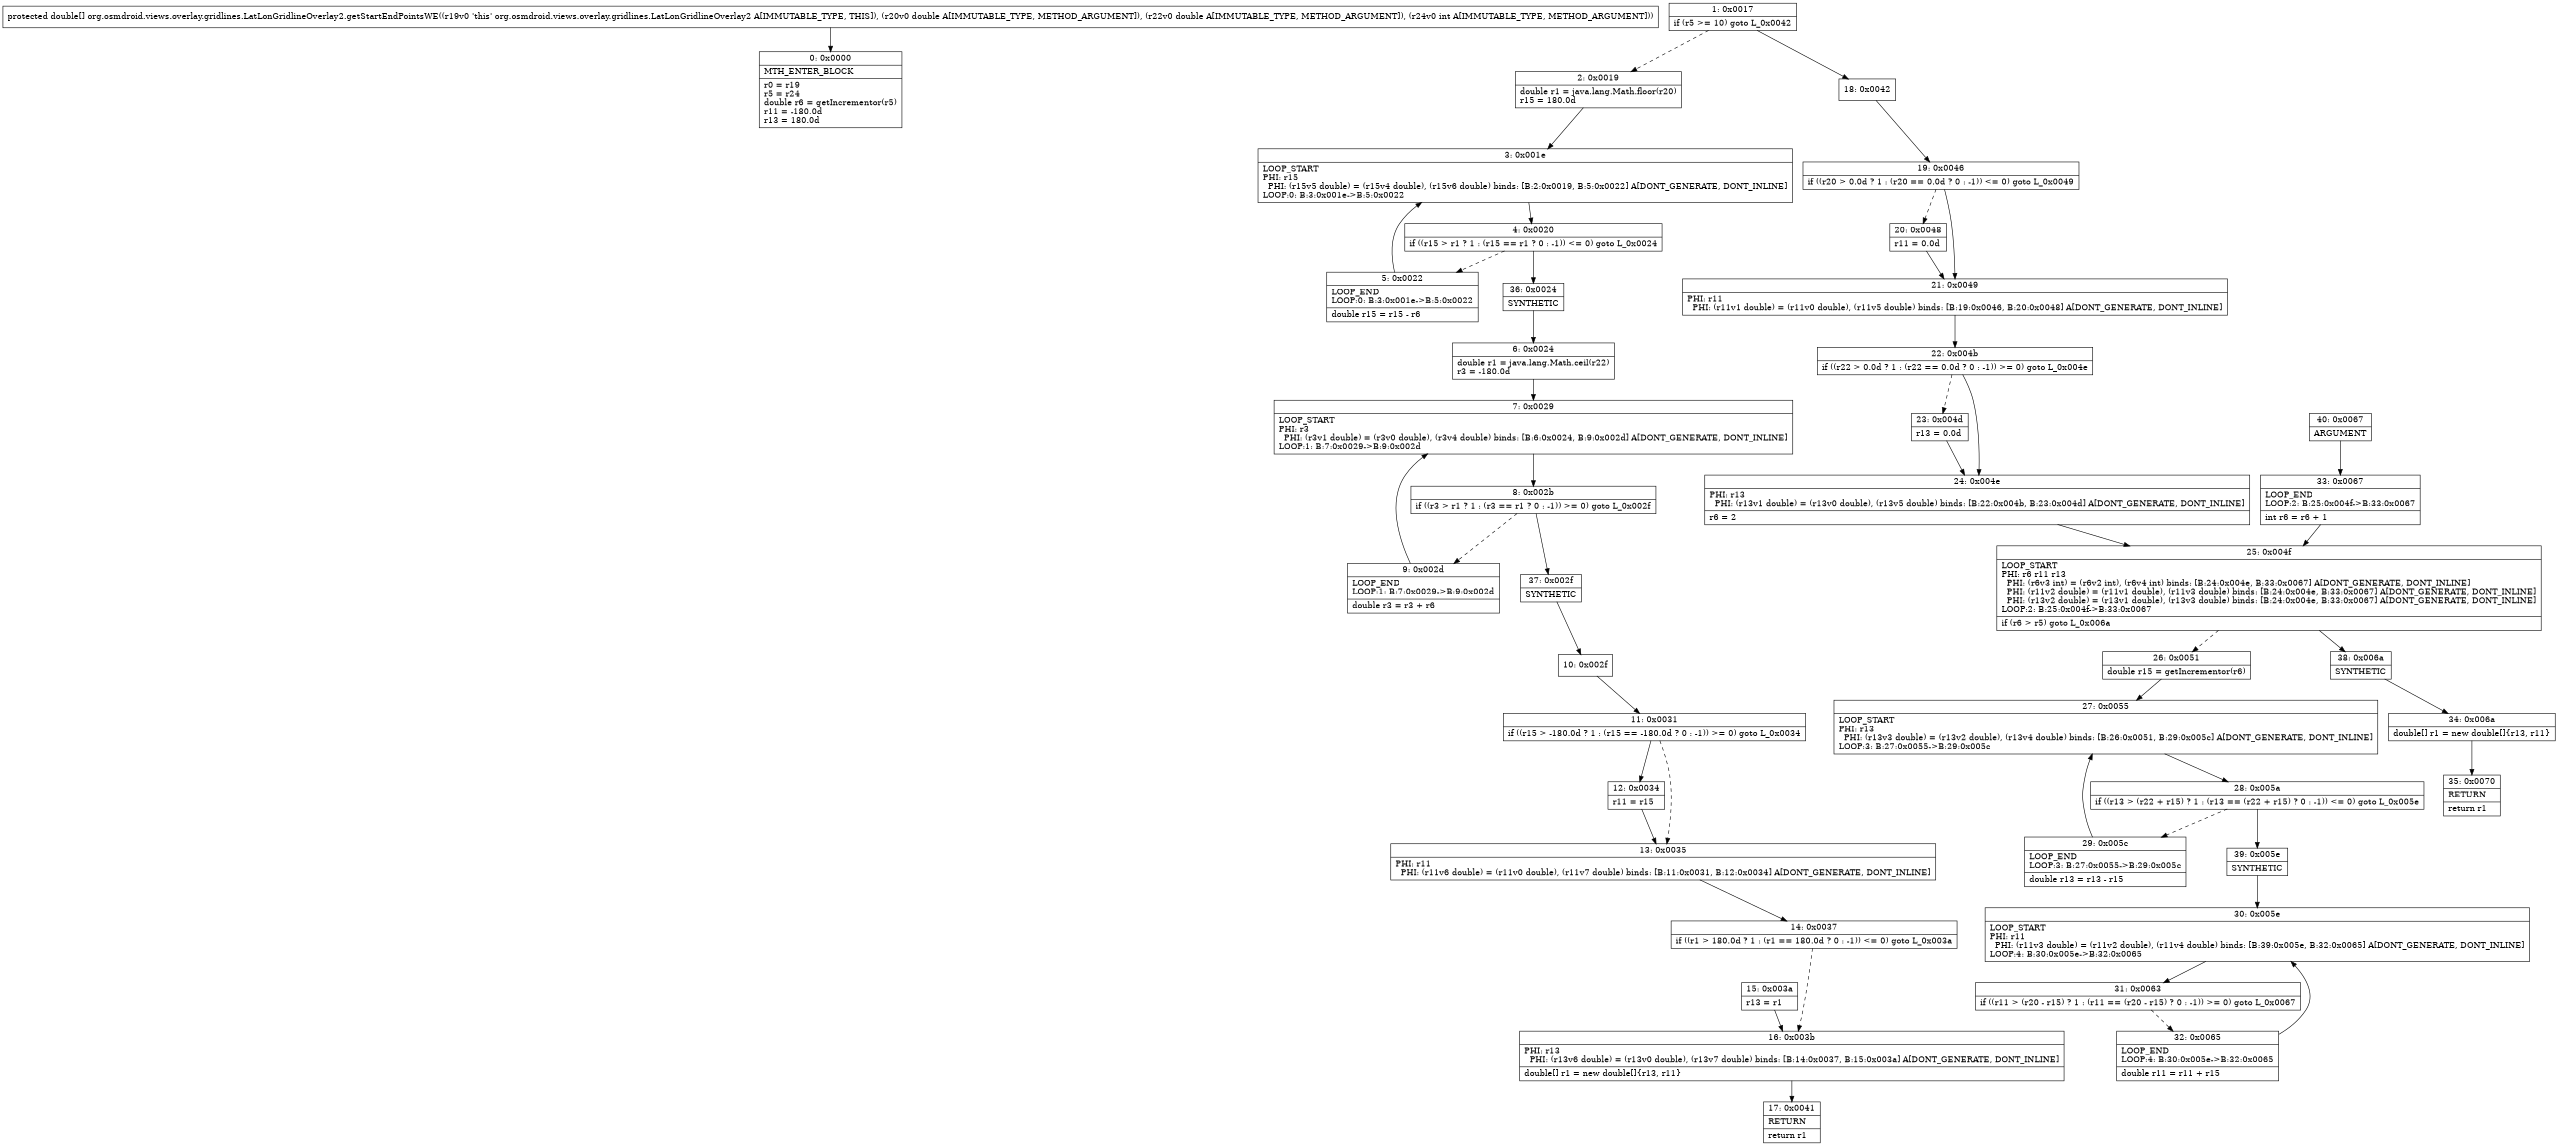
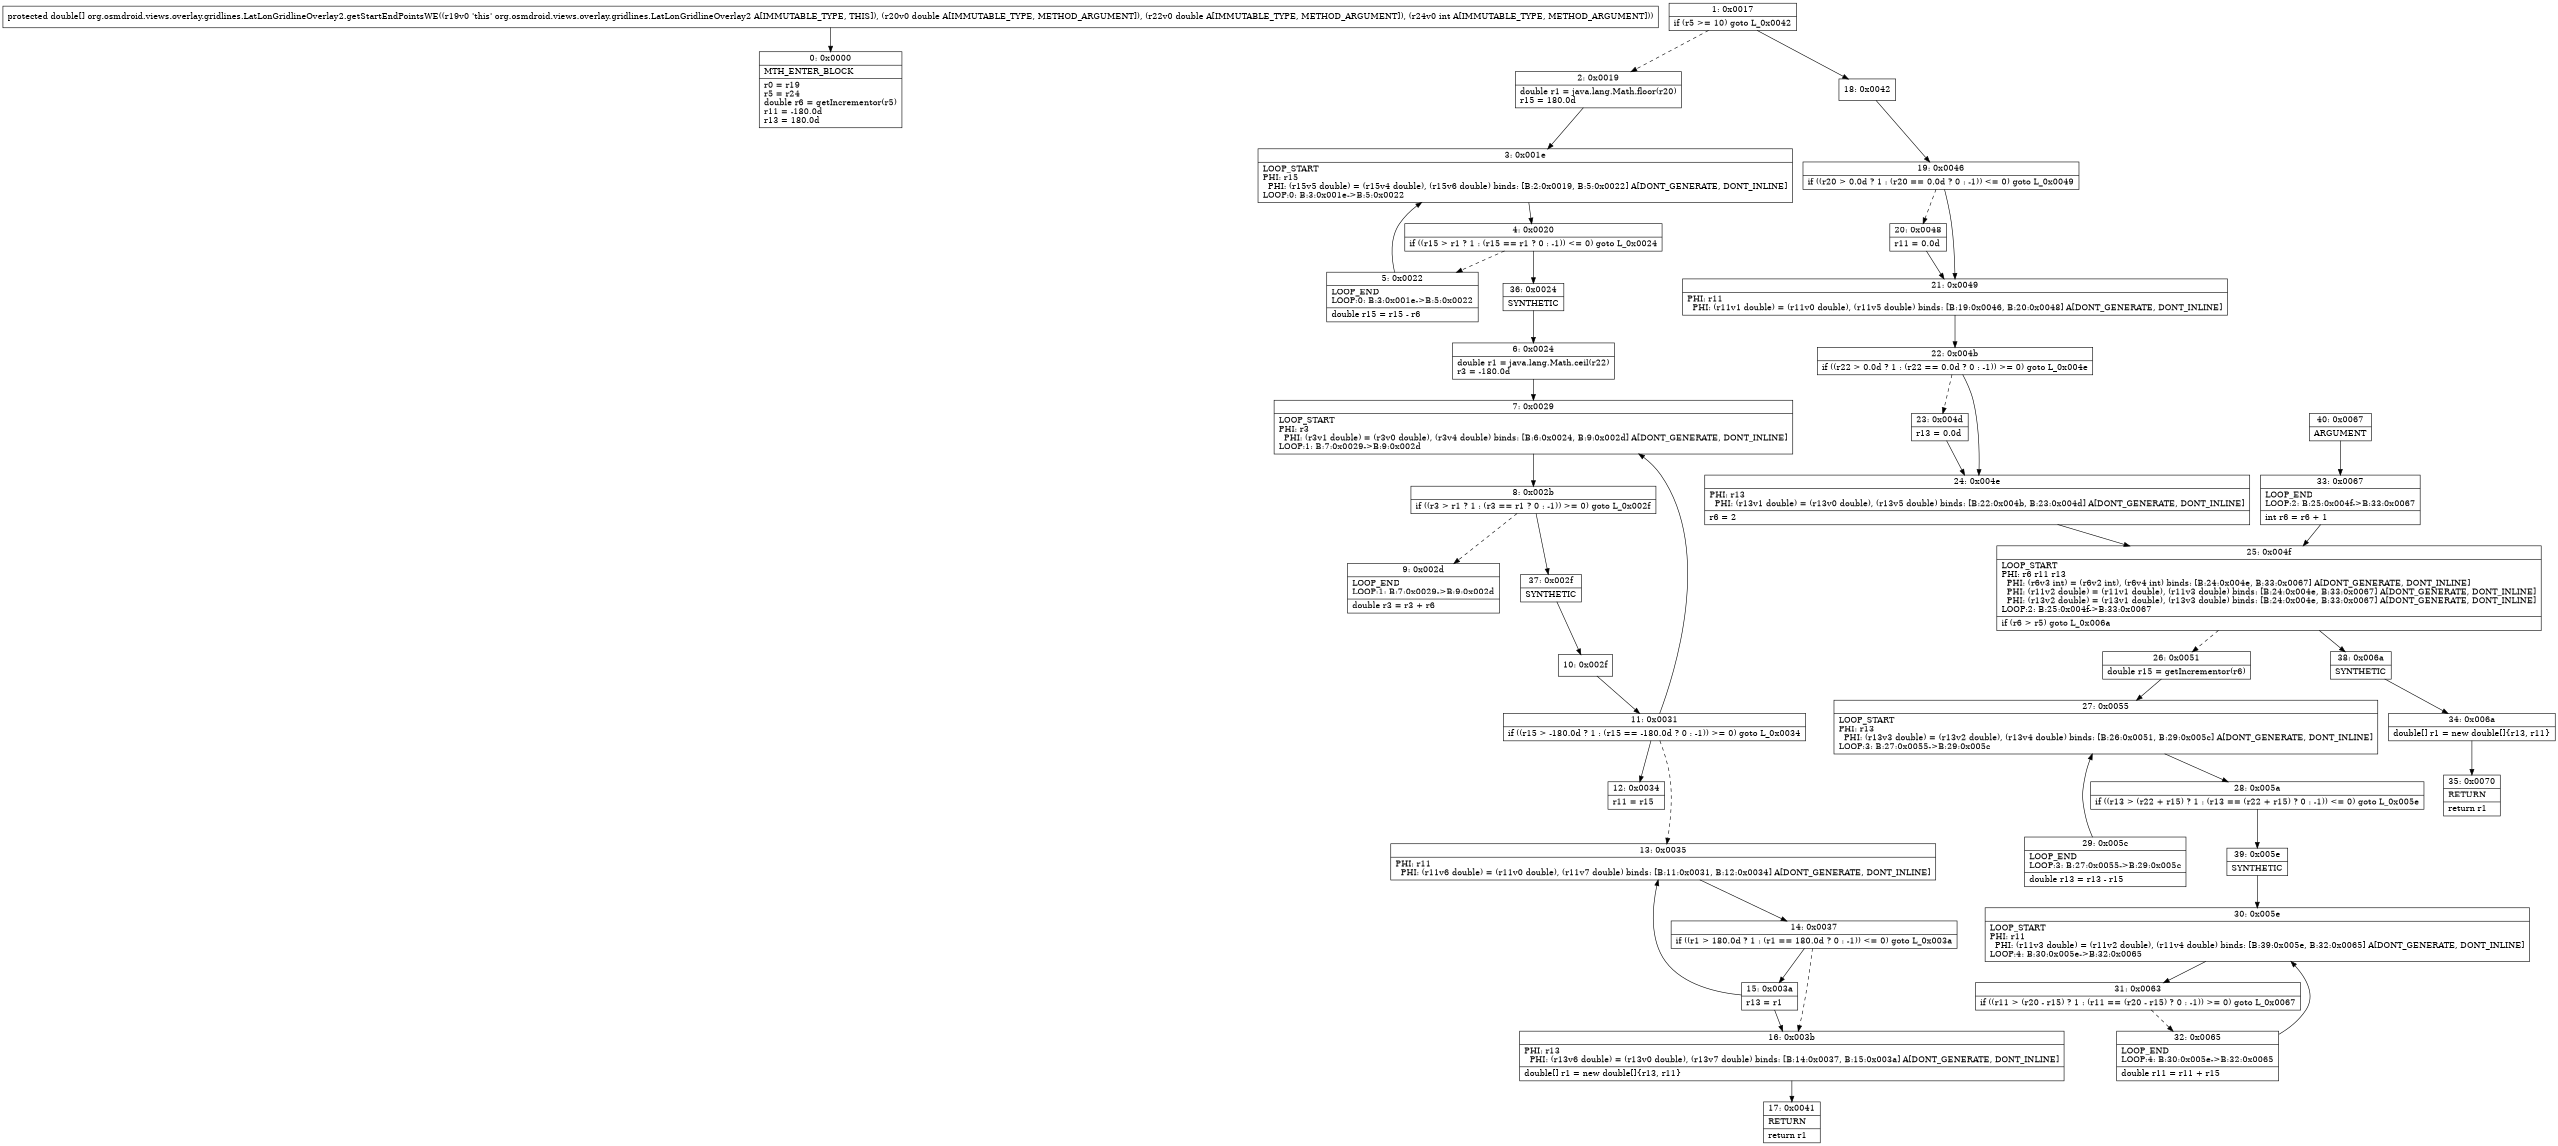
edge "9: 0x002d" -> "7: 0x0029": now "11: 0x0031" -> "7: 0x0029"
edge "28: 0x005a" -> "29: 0x005c": removed
edge "12: 0x0034" -> "13: 0x0035": now "15: 0x003a" -> "13: 0x0035"
edge "14: 0x0037" -> "15: 0x003a": added
